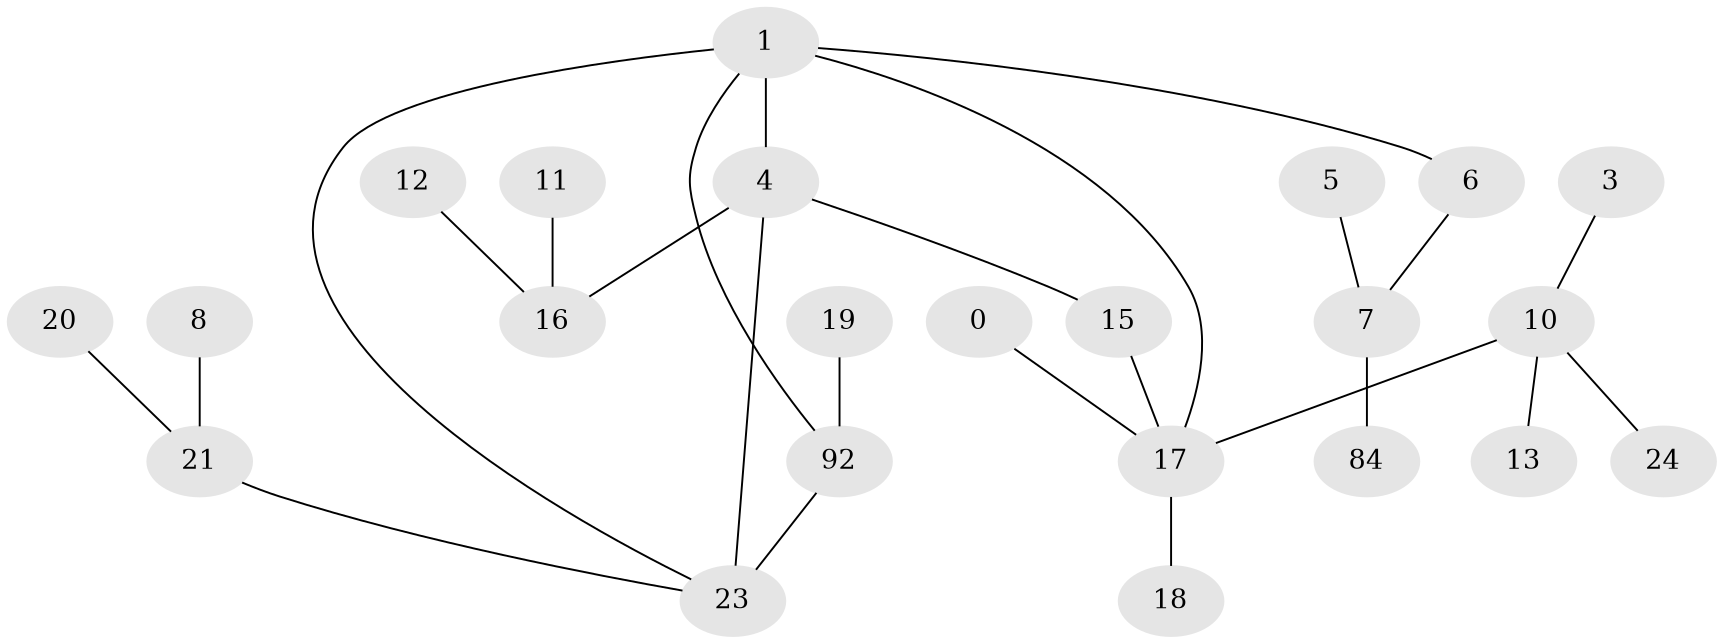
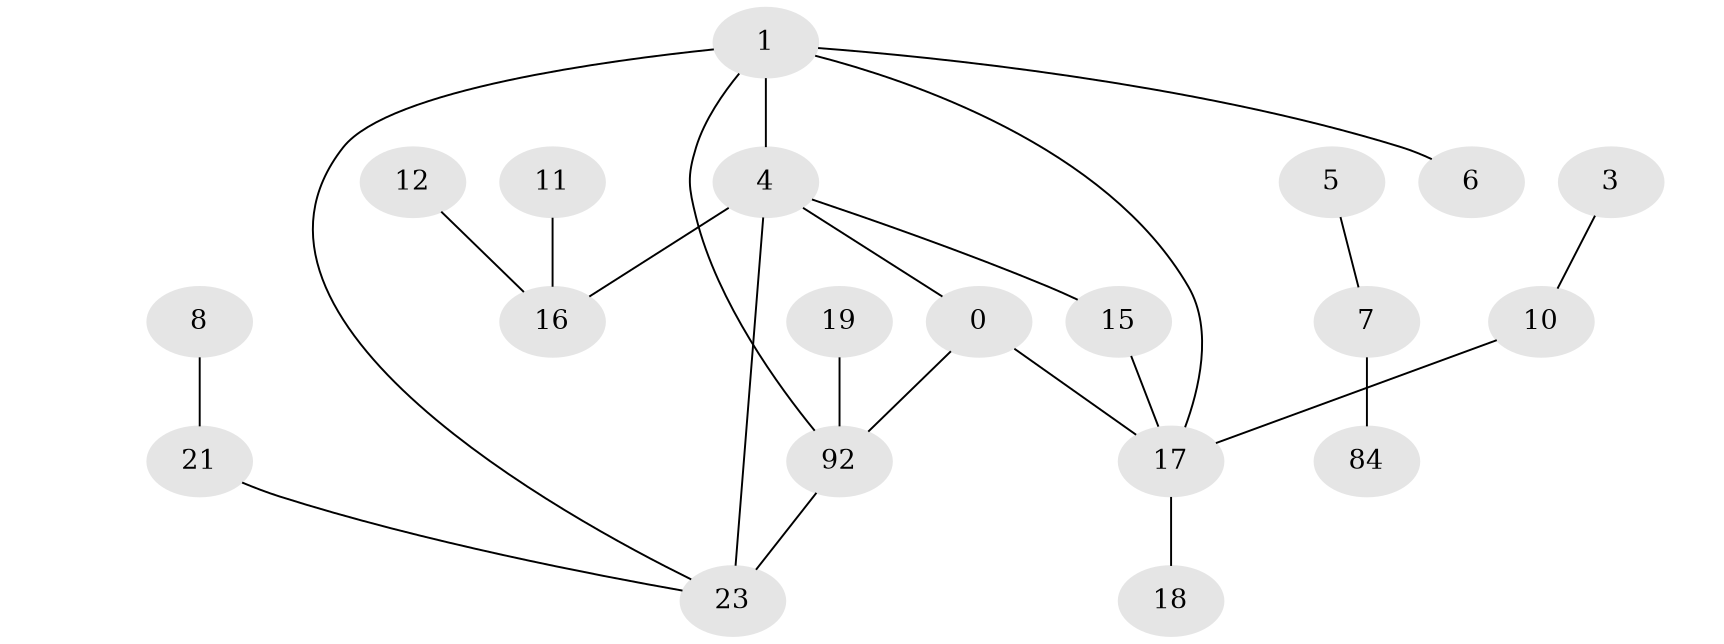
edge "4" -- "0": added
edge "6" -- "7": removed
node "20": removed
edge "0" -- "92": added
node "13": removed
node "24": removed
